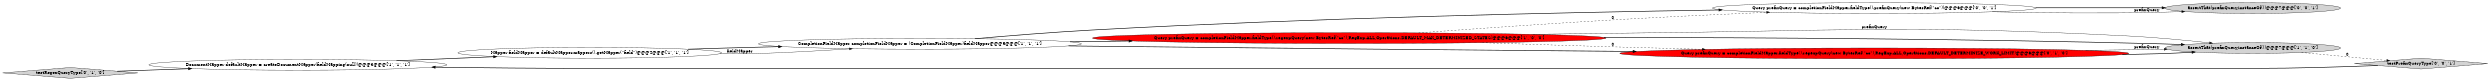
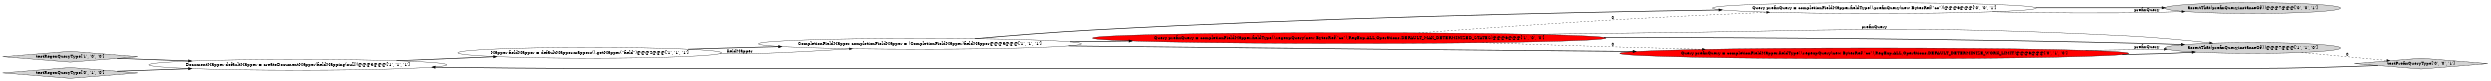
node "testRegexQueryType['1', '0', '0']": added
